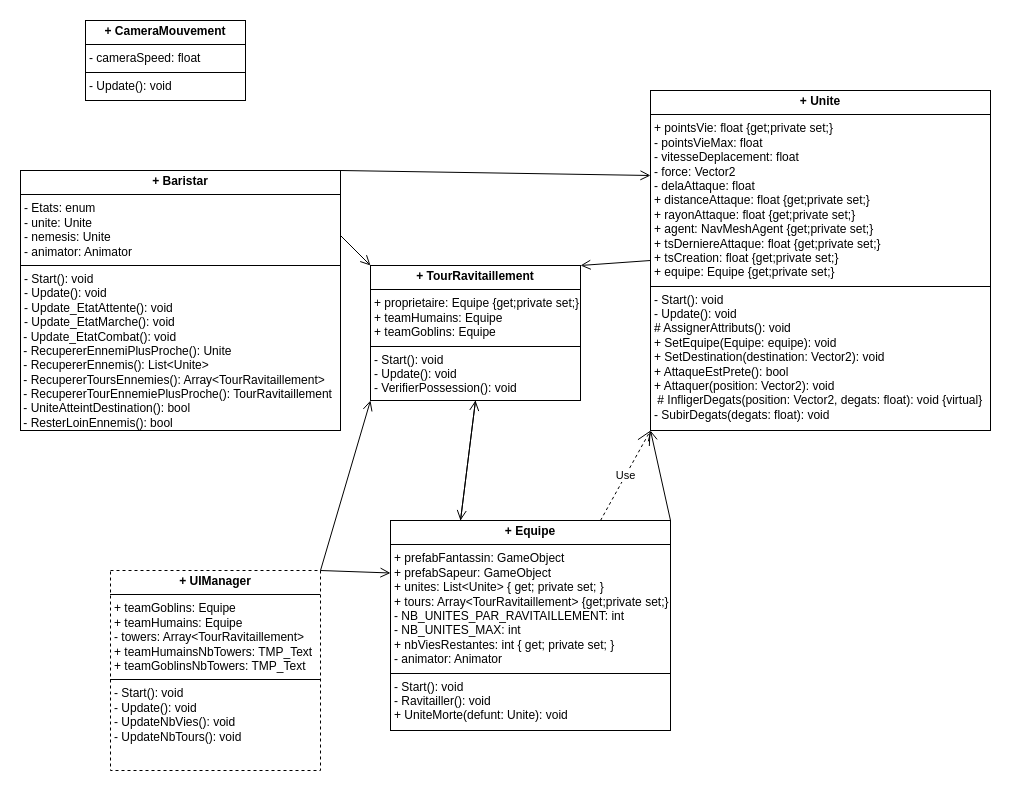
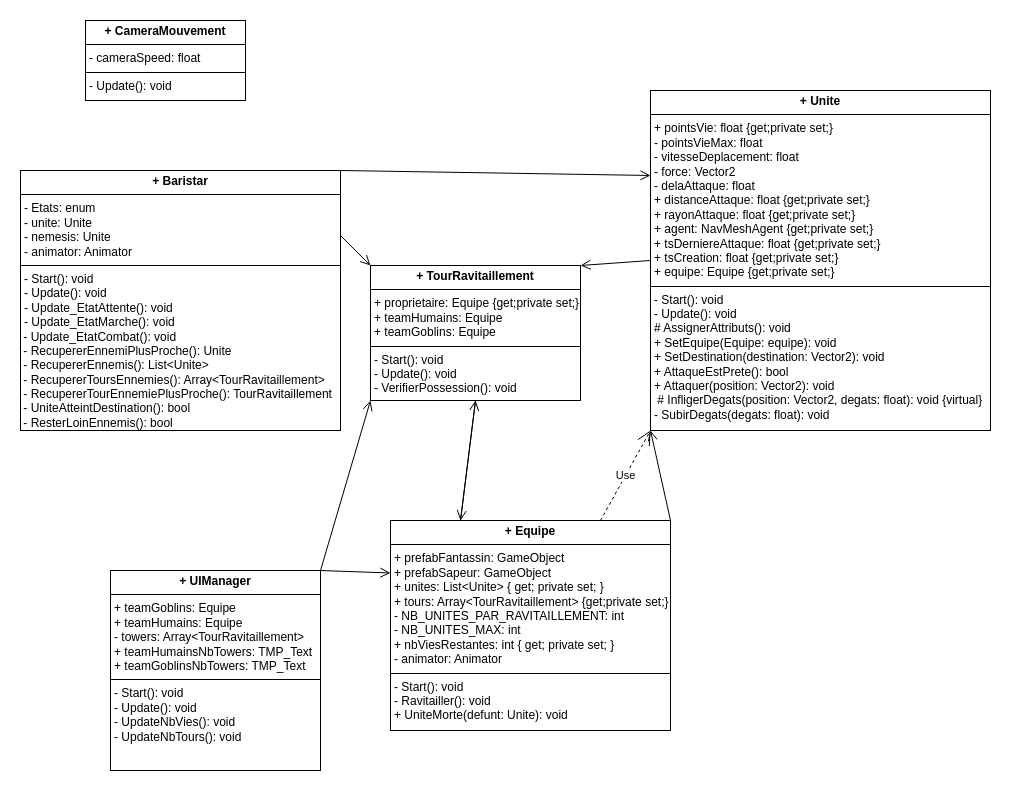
node "+ UIManager + teamGoblins: Equipe + teamHumains: Equipe - towers: Array<TourRavitaillement> + teamHumainsNbTowers: TMP_Text + teamGoblinsNbTowers: TMP_Text - Start(): void - Update(): void - UpdateNbVies(): void - UpdateNbTours(): void": style dashed -> solid
